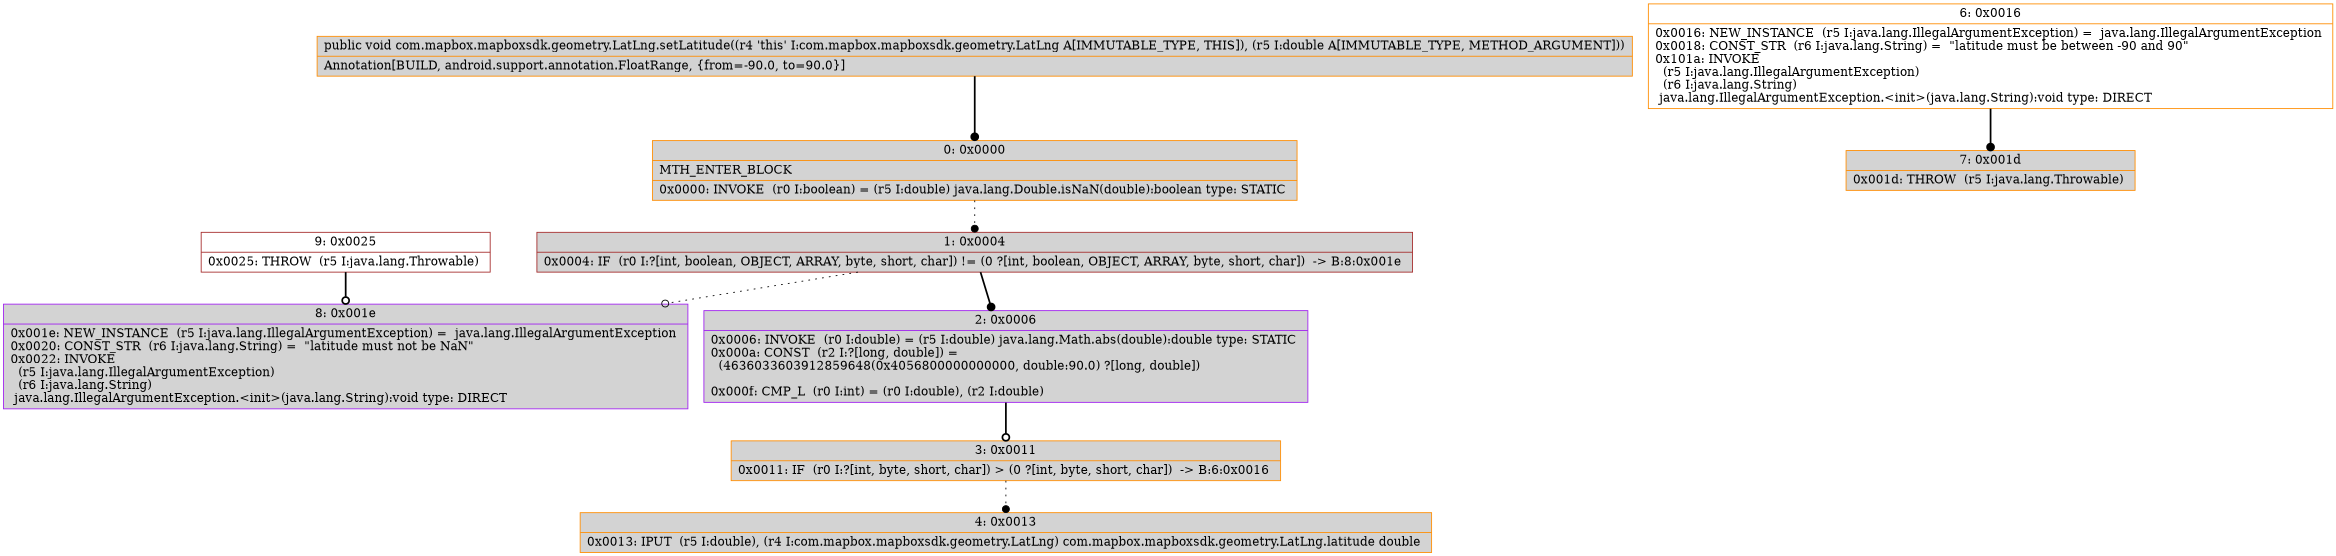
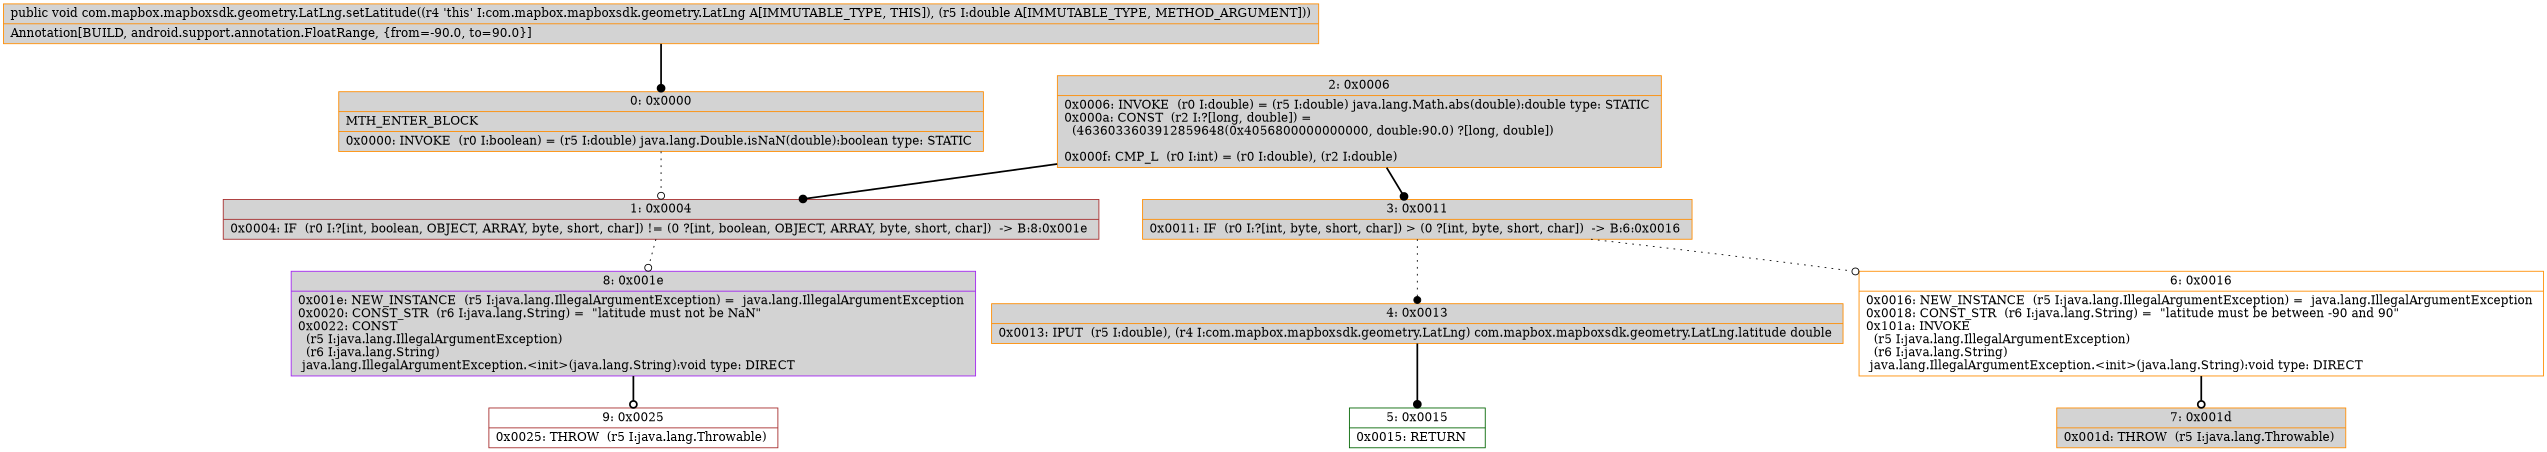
edge "6: 0x0016" -> "7: 0x001d": arrowhead dot -> odot
edge "0: 0x0000" -> "1: 0x0004": arrowhead dot -> odot
edge "3: 0x0011" -> "6: 0x0016": added
edge "9: 0x0025" -> "8: 0x001e": reversed
edge "1: 0x0004" -> "2: 0x0006": reversed
node "2: 0x0006": color purple -> darkorange
node "8: 0x001e": text "0x0022: INVOKE" -> "0x0022: CONST"
edge "2: 0x0006" -> "3: 0x0011": arrowhead odot -> dot
node "5: 0x0015": added
